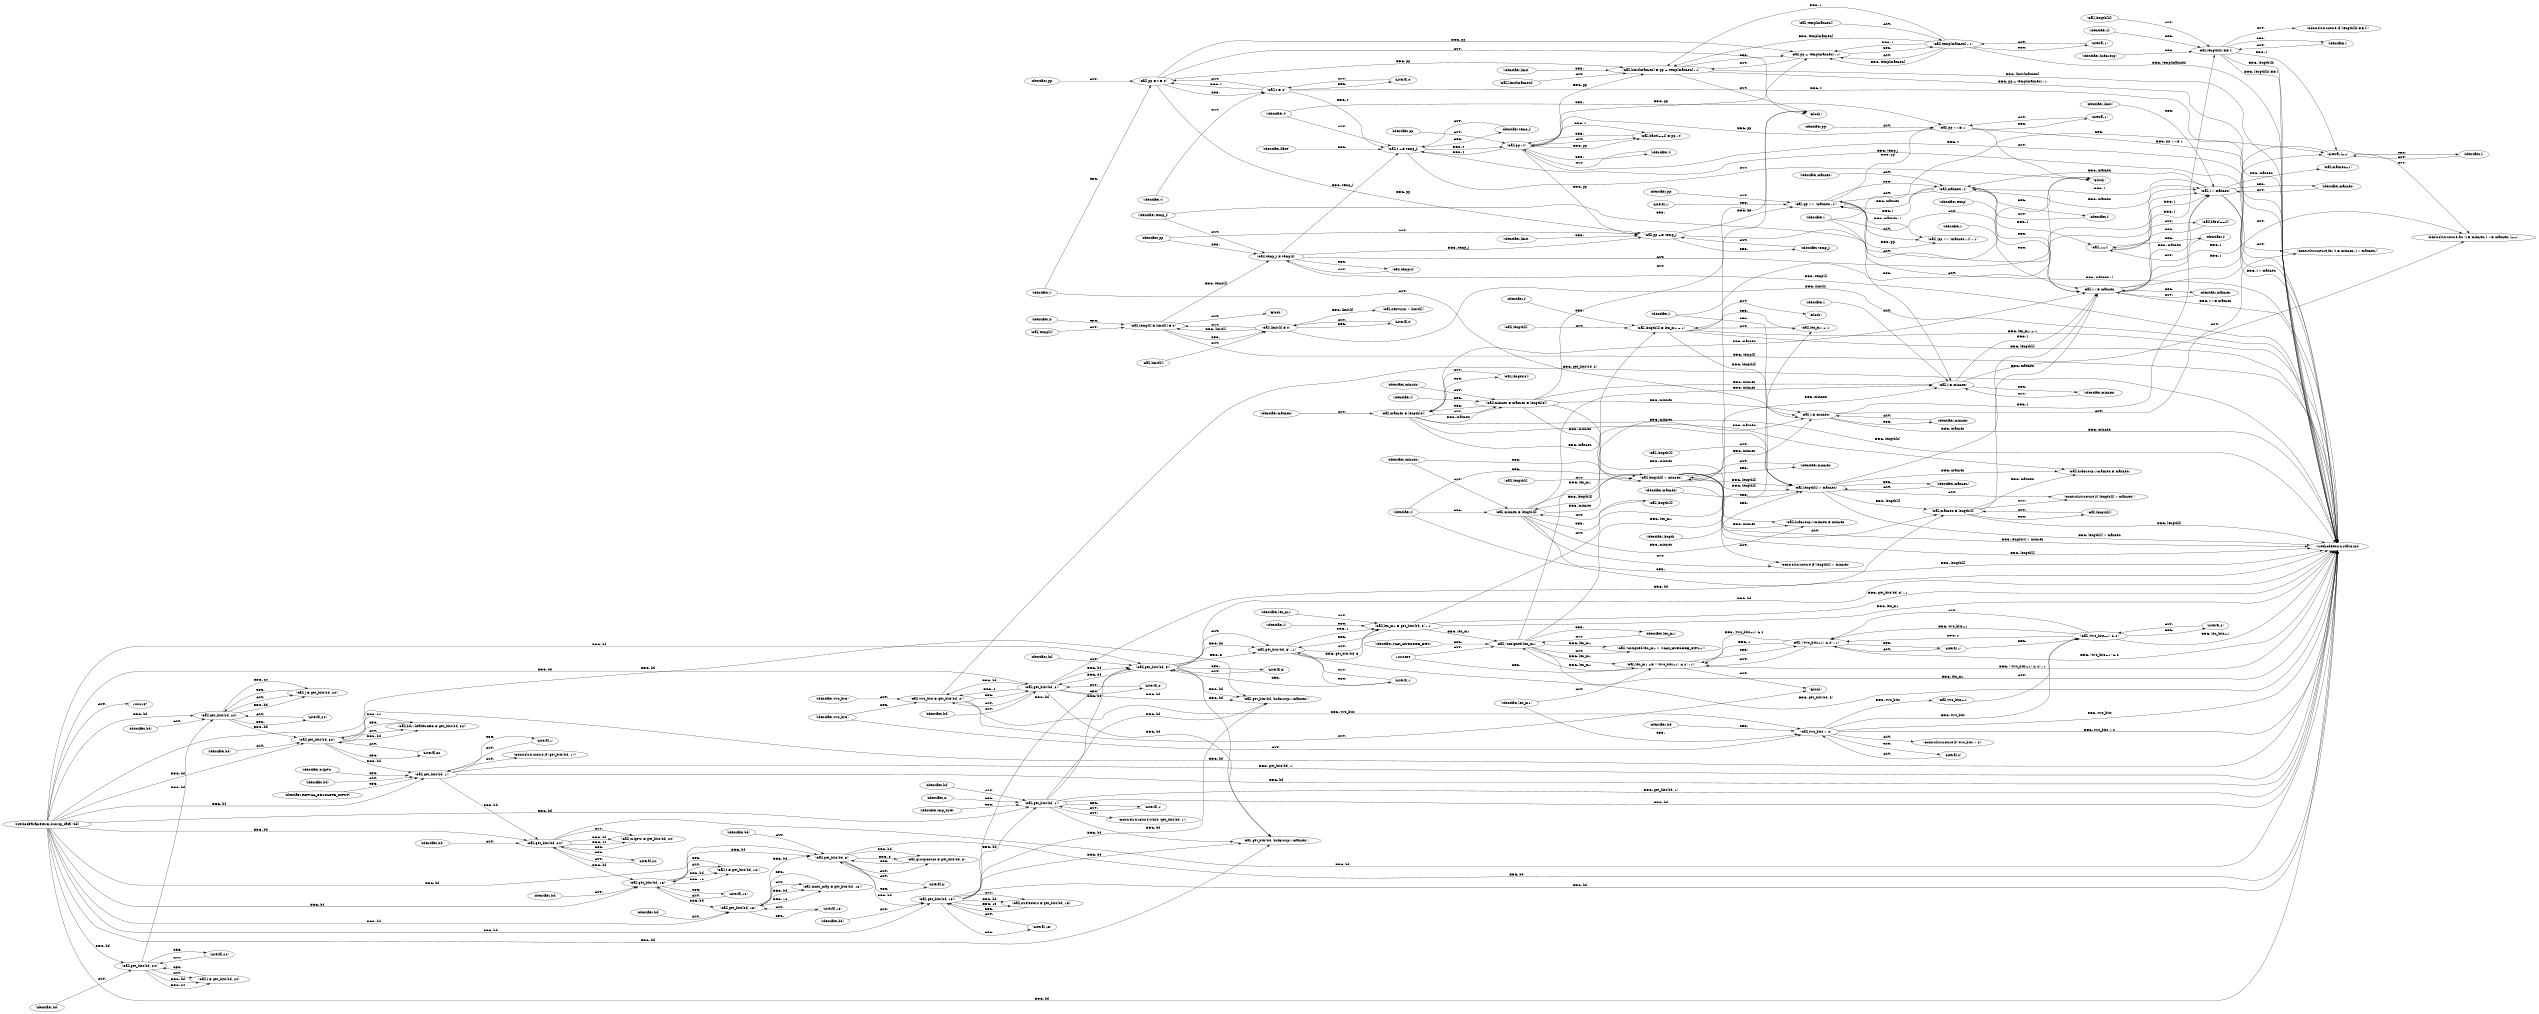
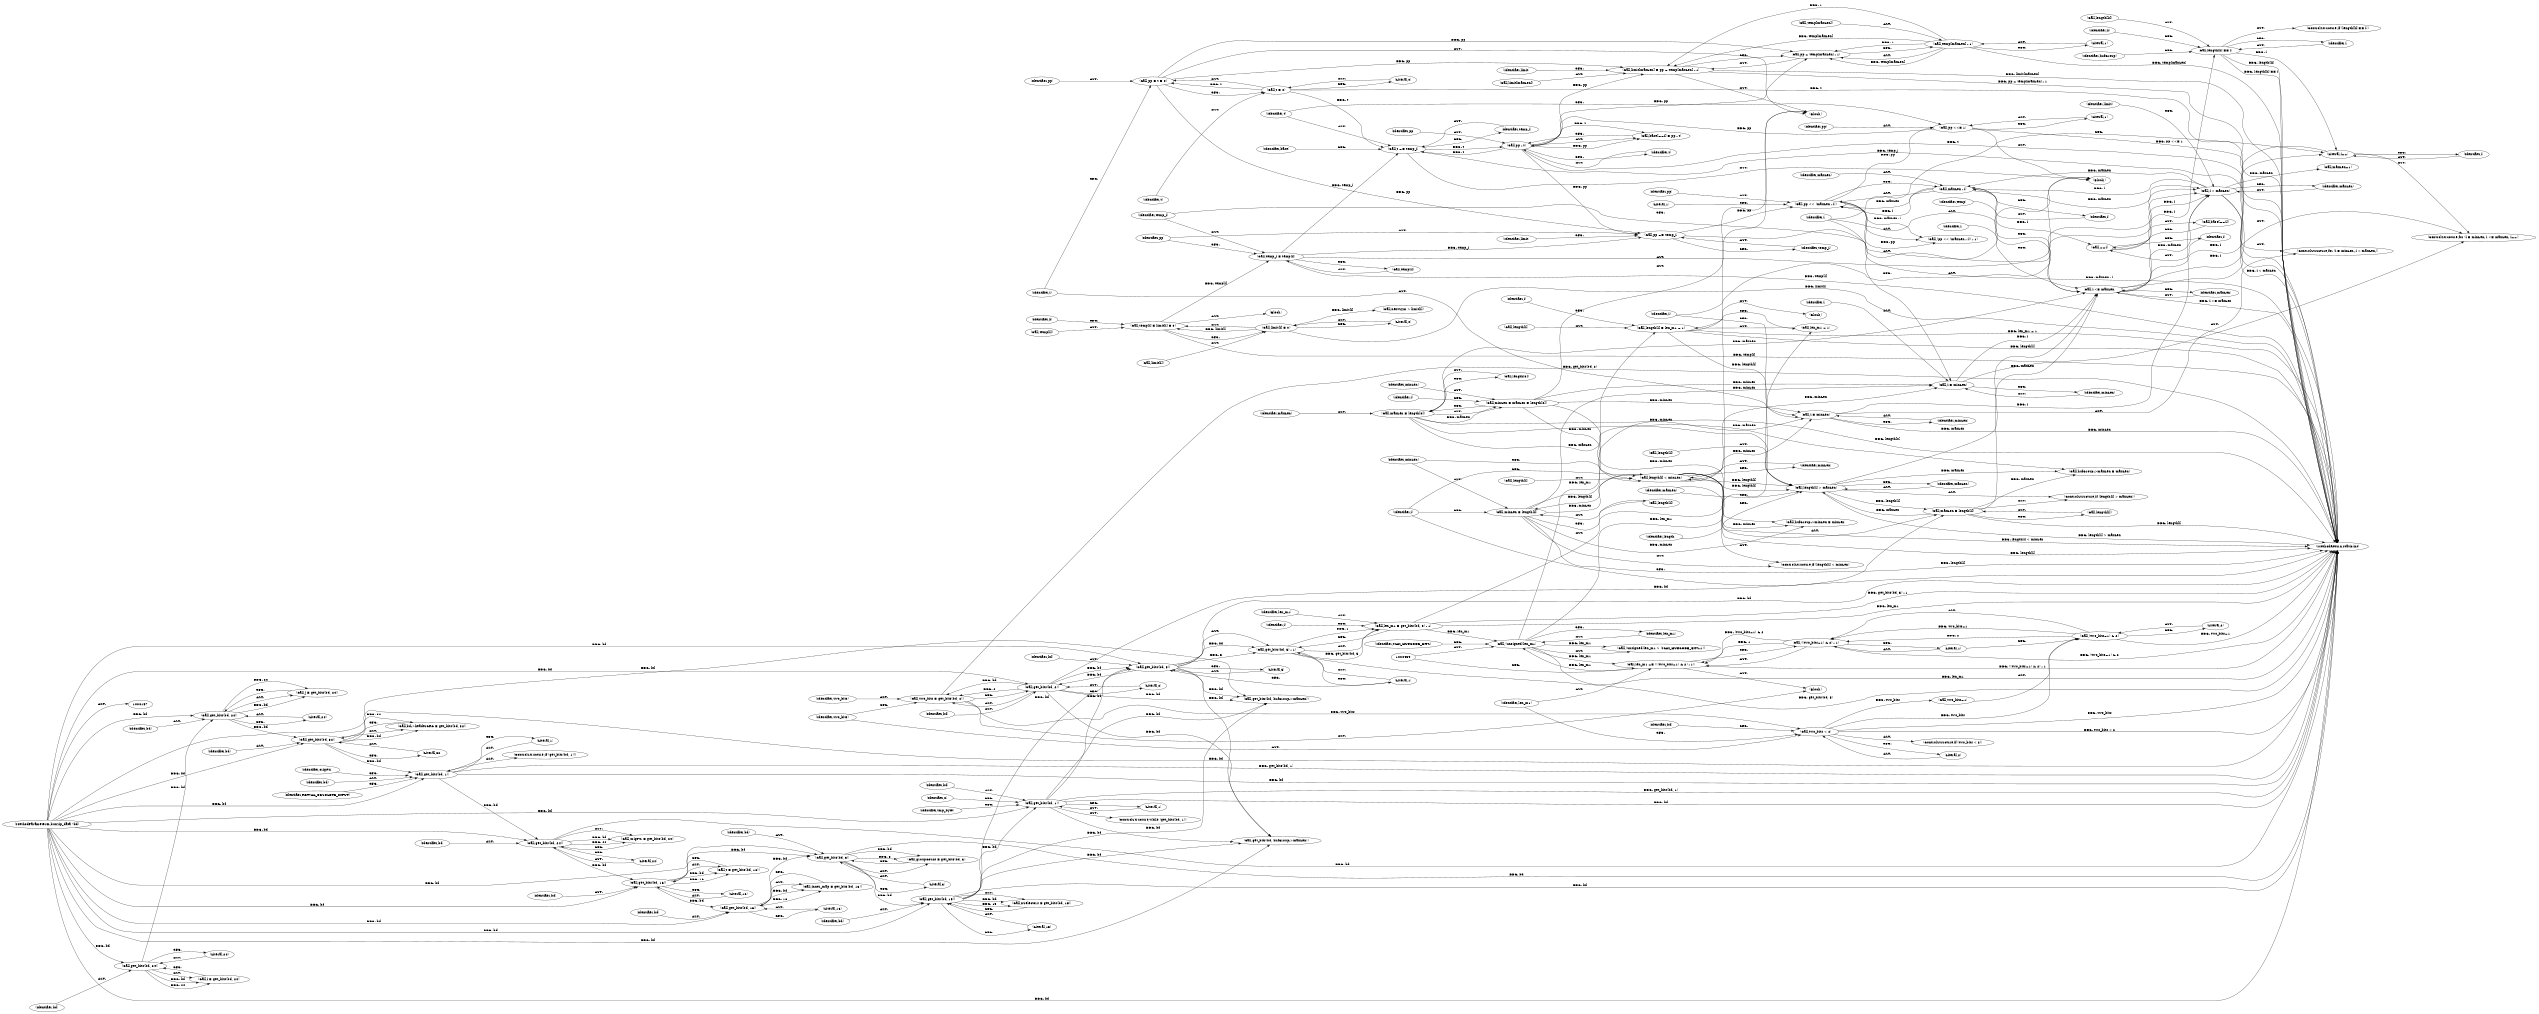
edge "(Call,maxLen = length[i])" -> "(Call,length[i] > maxLen)": added, label "DDG: maxLen"
edge "(Call,(two_bits+1) & 2)" -> "(MethodReturn,static int)": label "DDG: len_bits+1" -> "DDG: two_bits+1"
